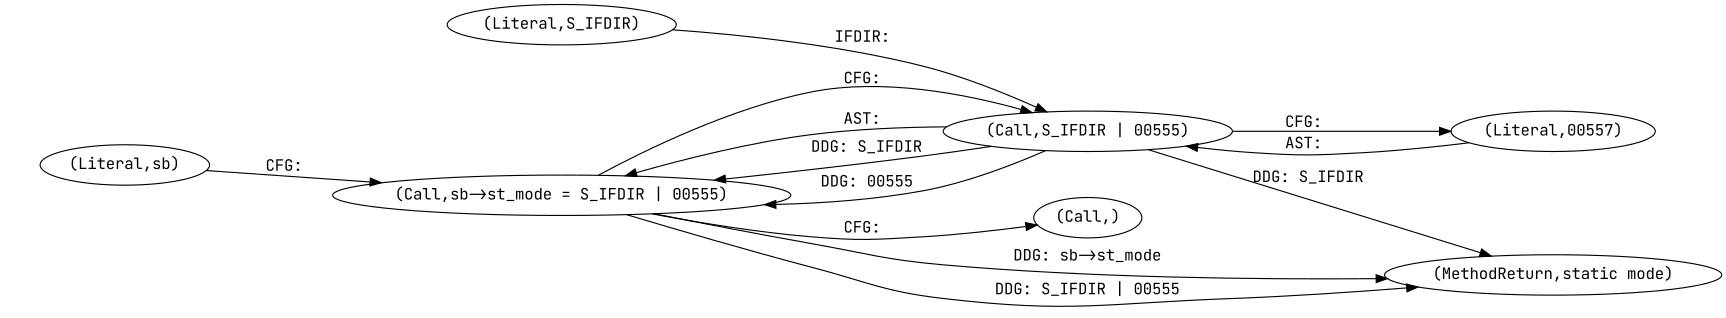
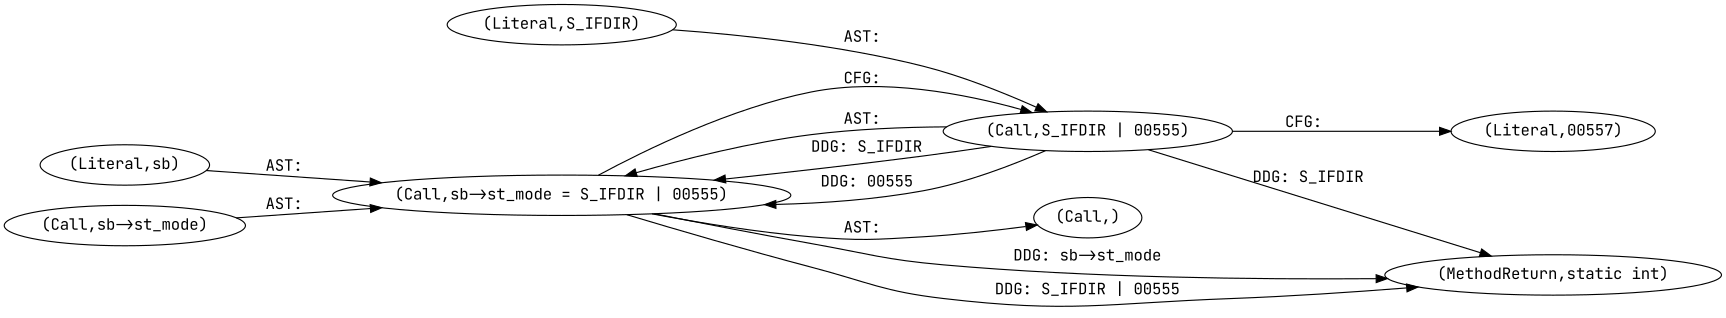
edge "(Literal,S_IFDIR)" -> "(Call,S_IFDIR | 00555)": label "IFDIR: " -> "AST: "
edge "(Literal,00557)" -> "(Call,S_IFDIR | 00555)": removed, label "AST:"
edge "(Literal,sb)" -> "(Call,sb->st_mode = S_IFDIR | 00555)": label "CFG: " -> "AST: "
node "(Call,sb->st_mode)": added
edge "(Call,sb->st_mode = S_IFDIR | 00555)" -> "(Call,)": label "CFG: " -> "AST: "
node "(MethodReturn,static mode)": label "(MethodReturn,static mode)" -> "(MethodReturn,static int)"
